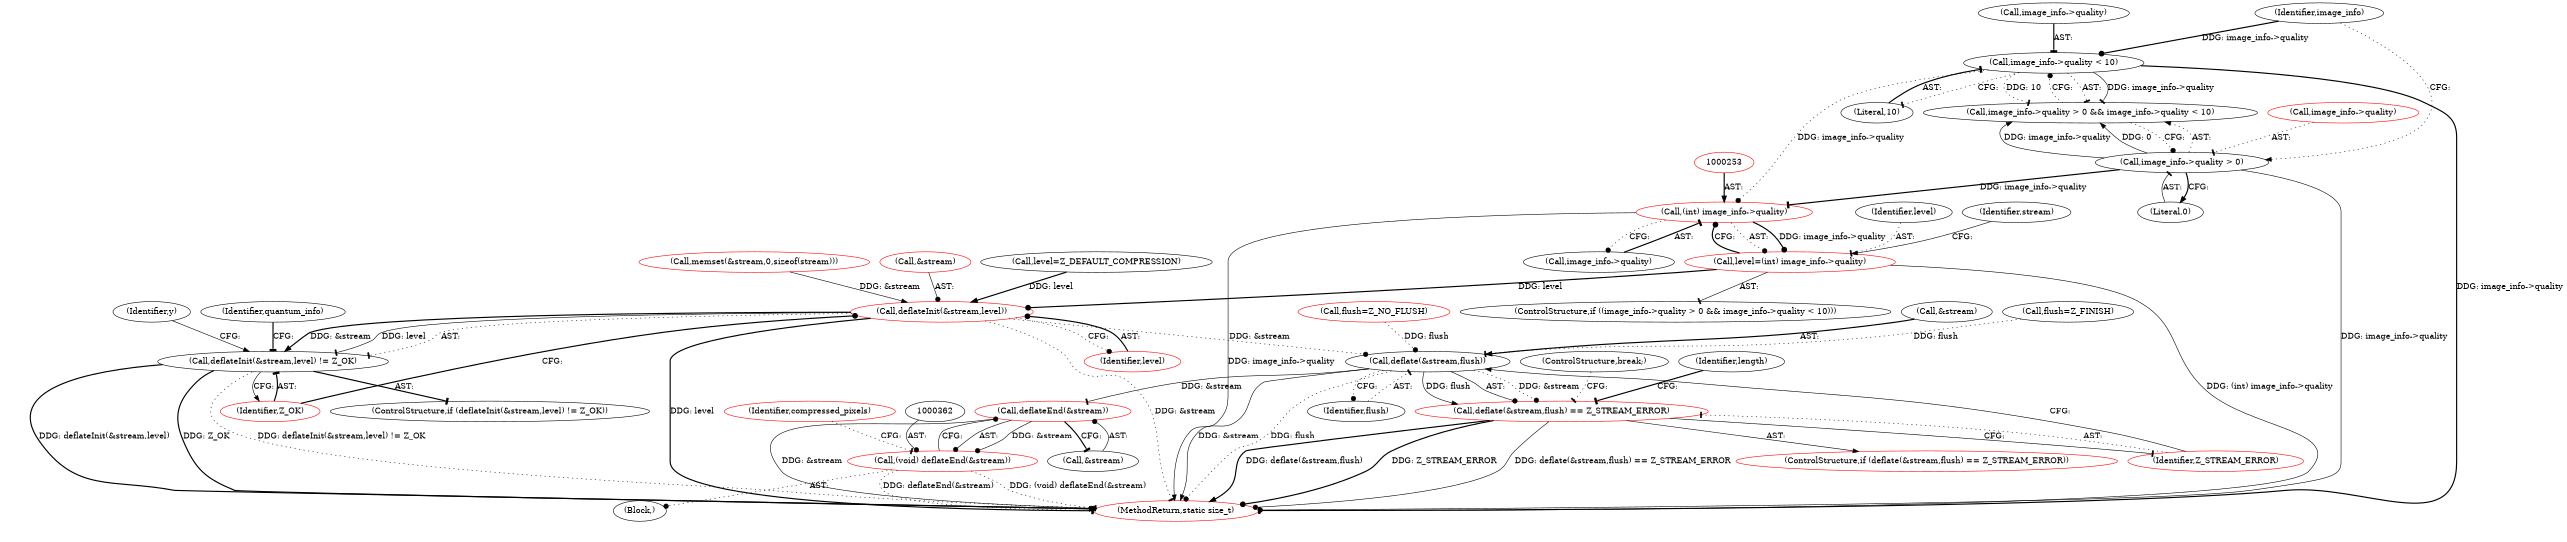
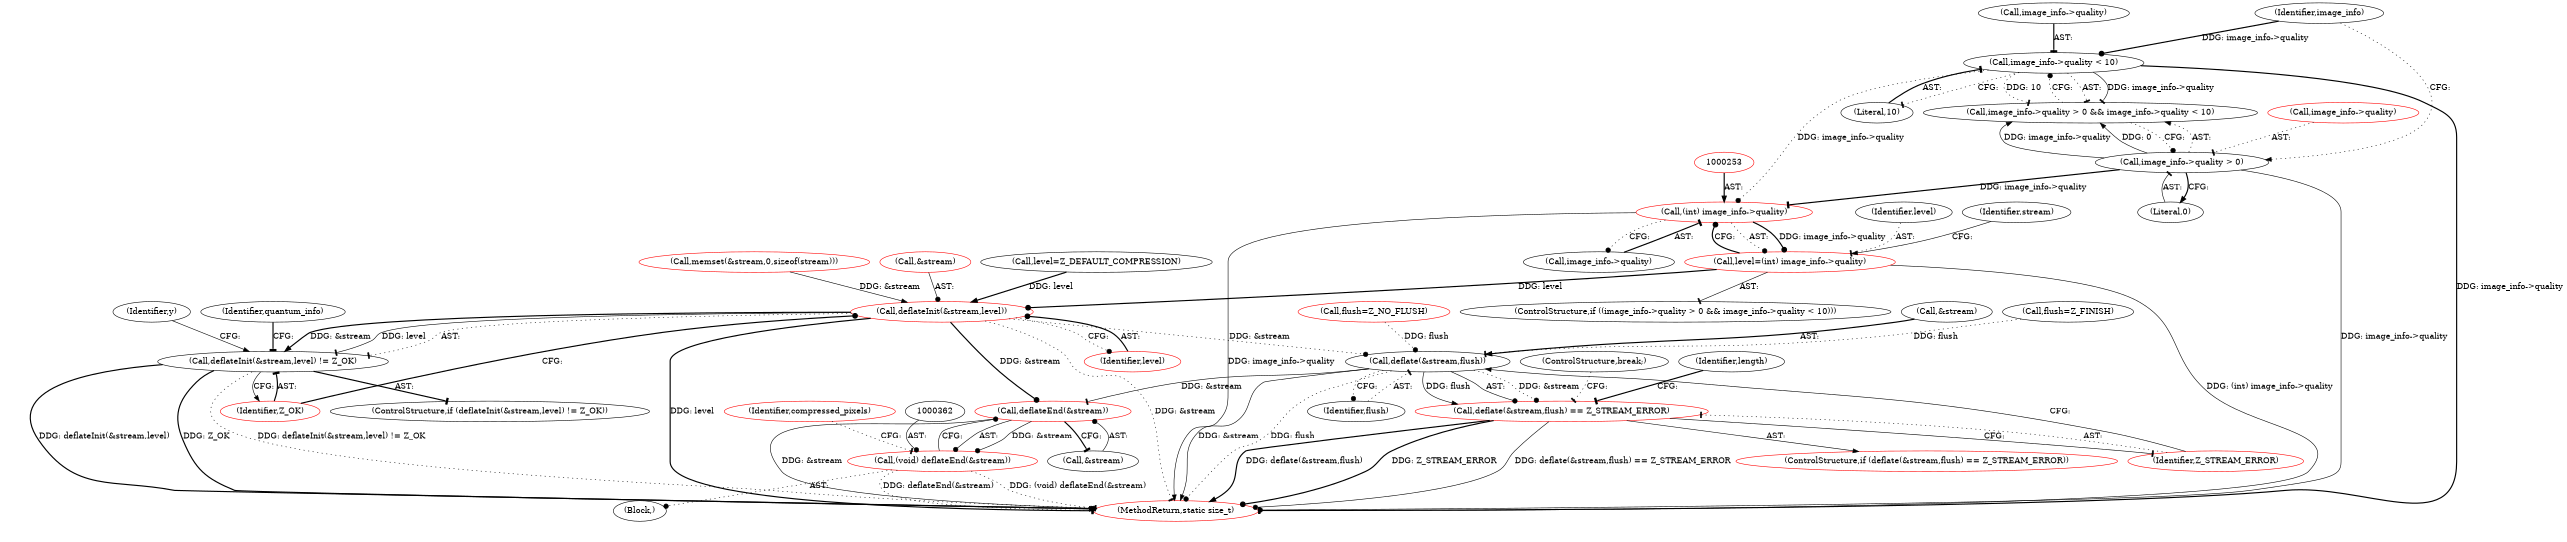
edge "(Call,deflateInit(&stream,level))" -> "(Call,deflateEnd(&stream))": added, label "DDG: &stream"
